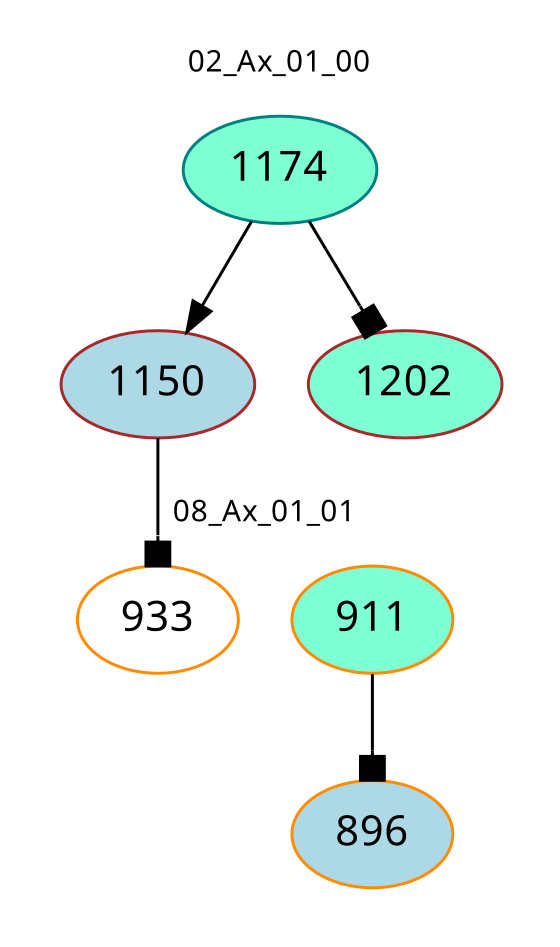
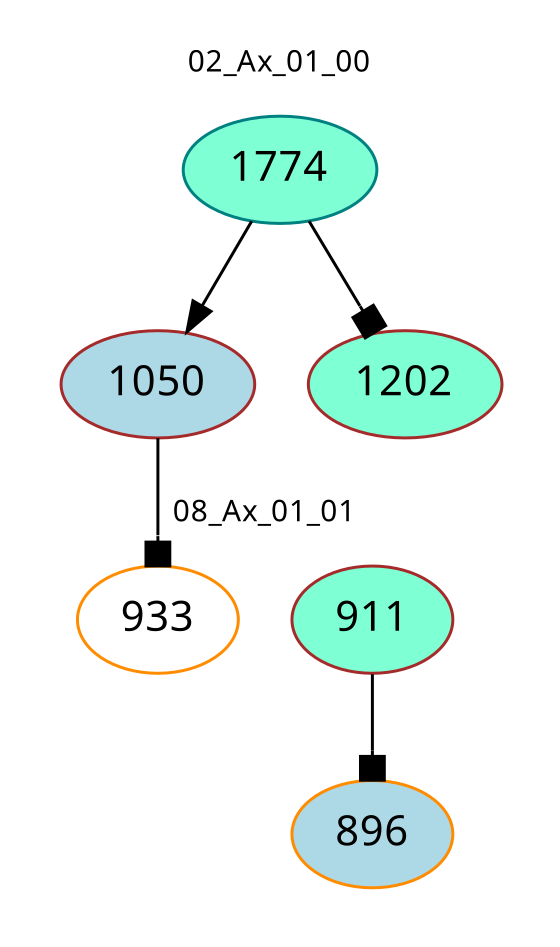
node "1174": label "1174" -> "1774"
node "1150": label "1150" -> "1050"
node "911": color darkorange -> brown
